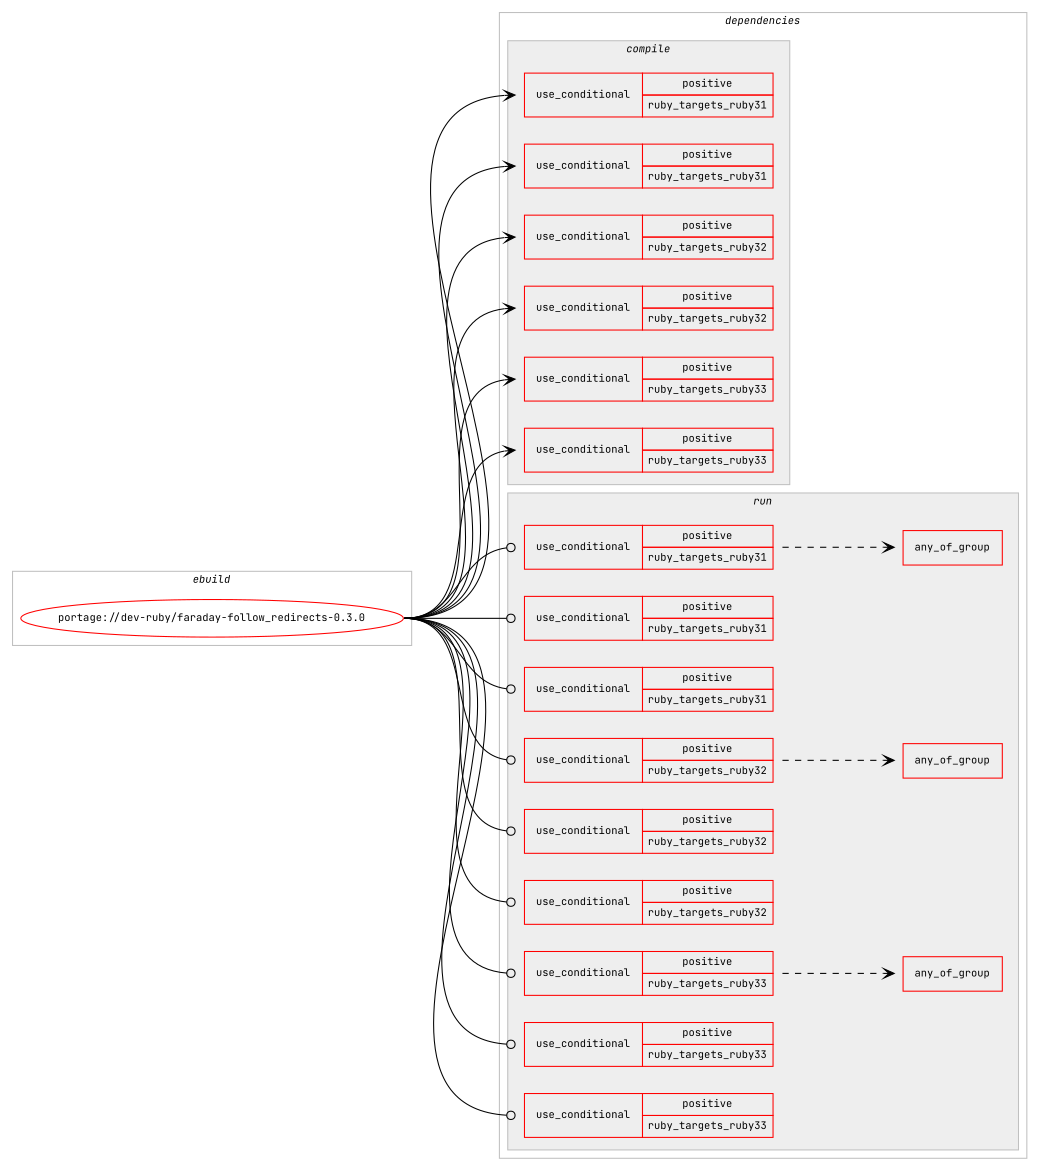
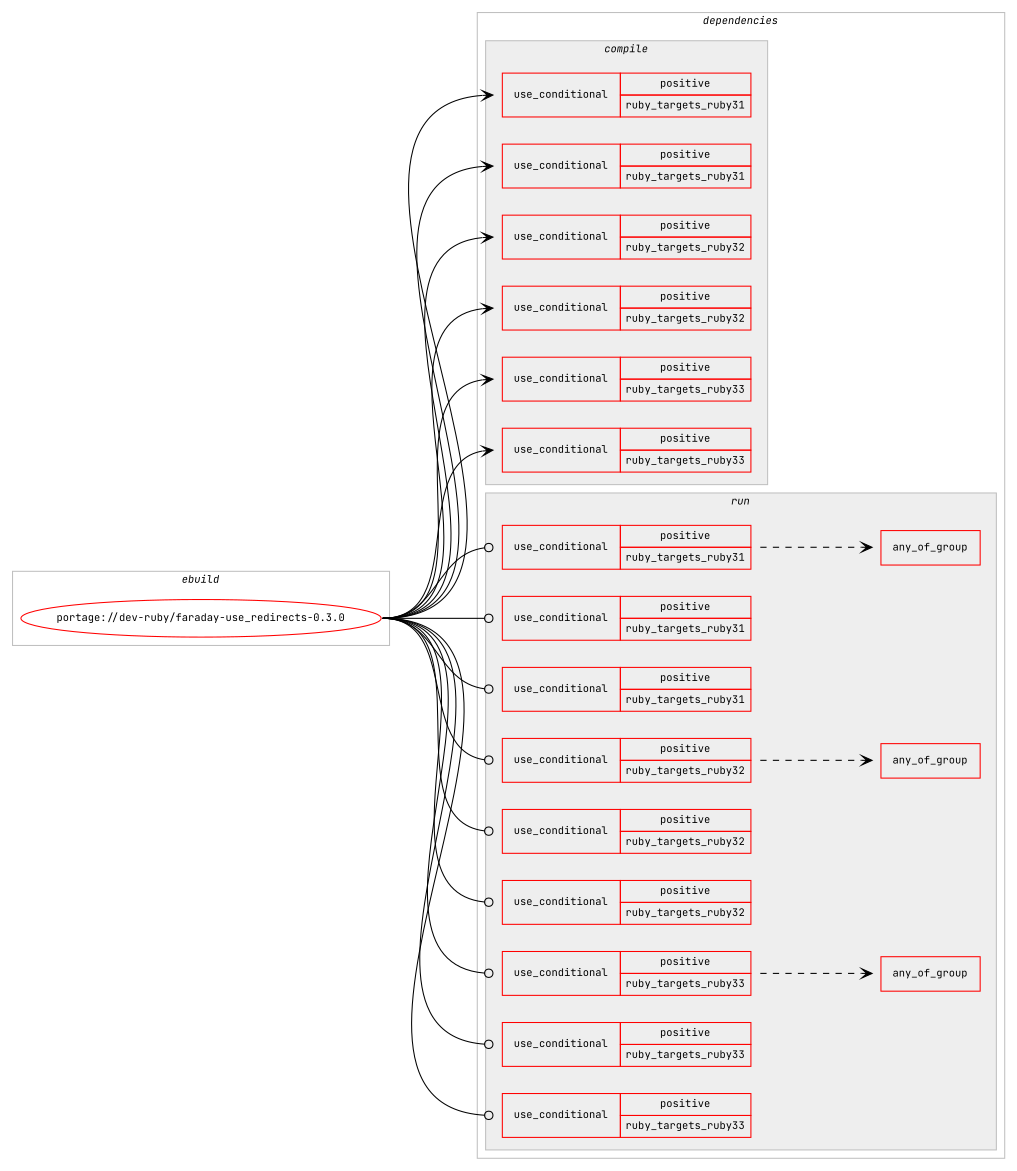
node "portage://dev-ruby/faraday-follow_redirects-0.3.0": label "portage://dev-ruby/faraday-follow_redirects-0.3.0" -> "portage://dev-ruby/faraday-use_redirects-0.3.0"
